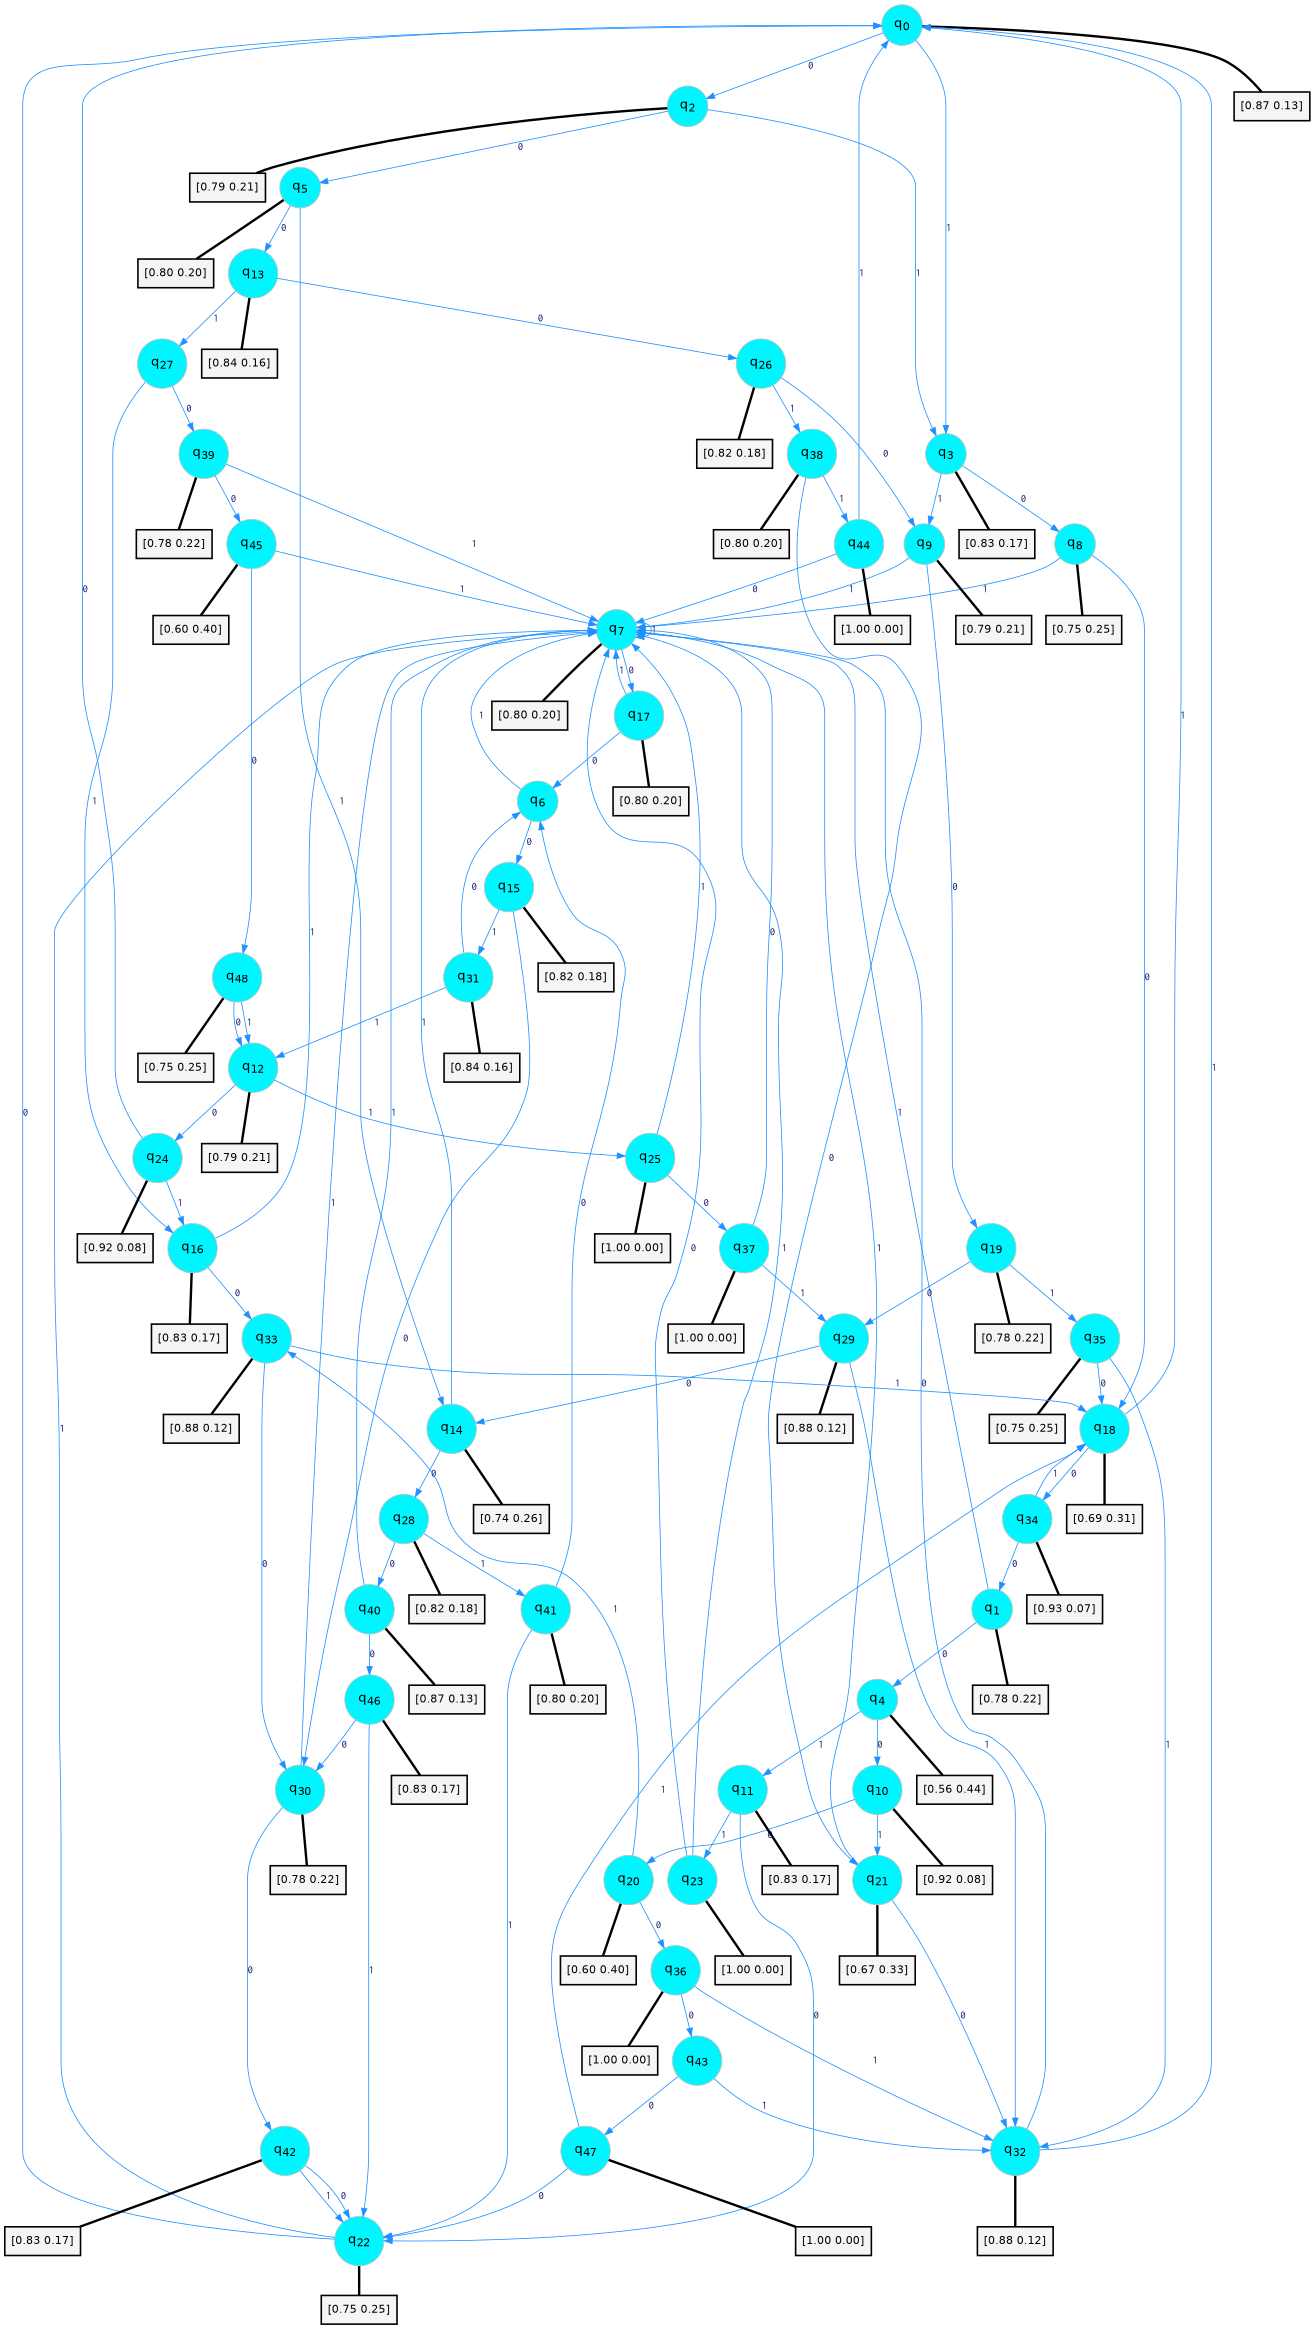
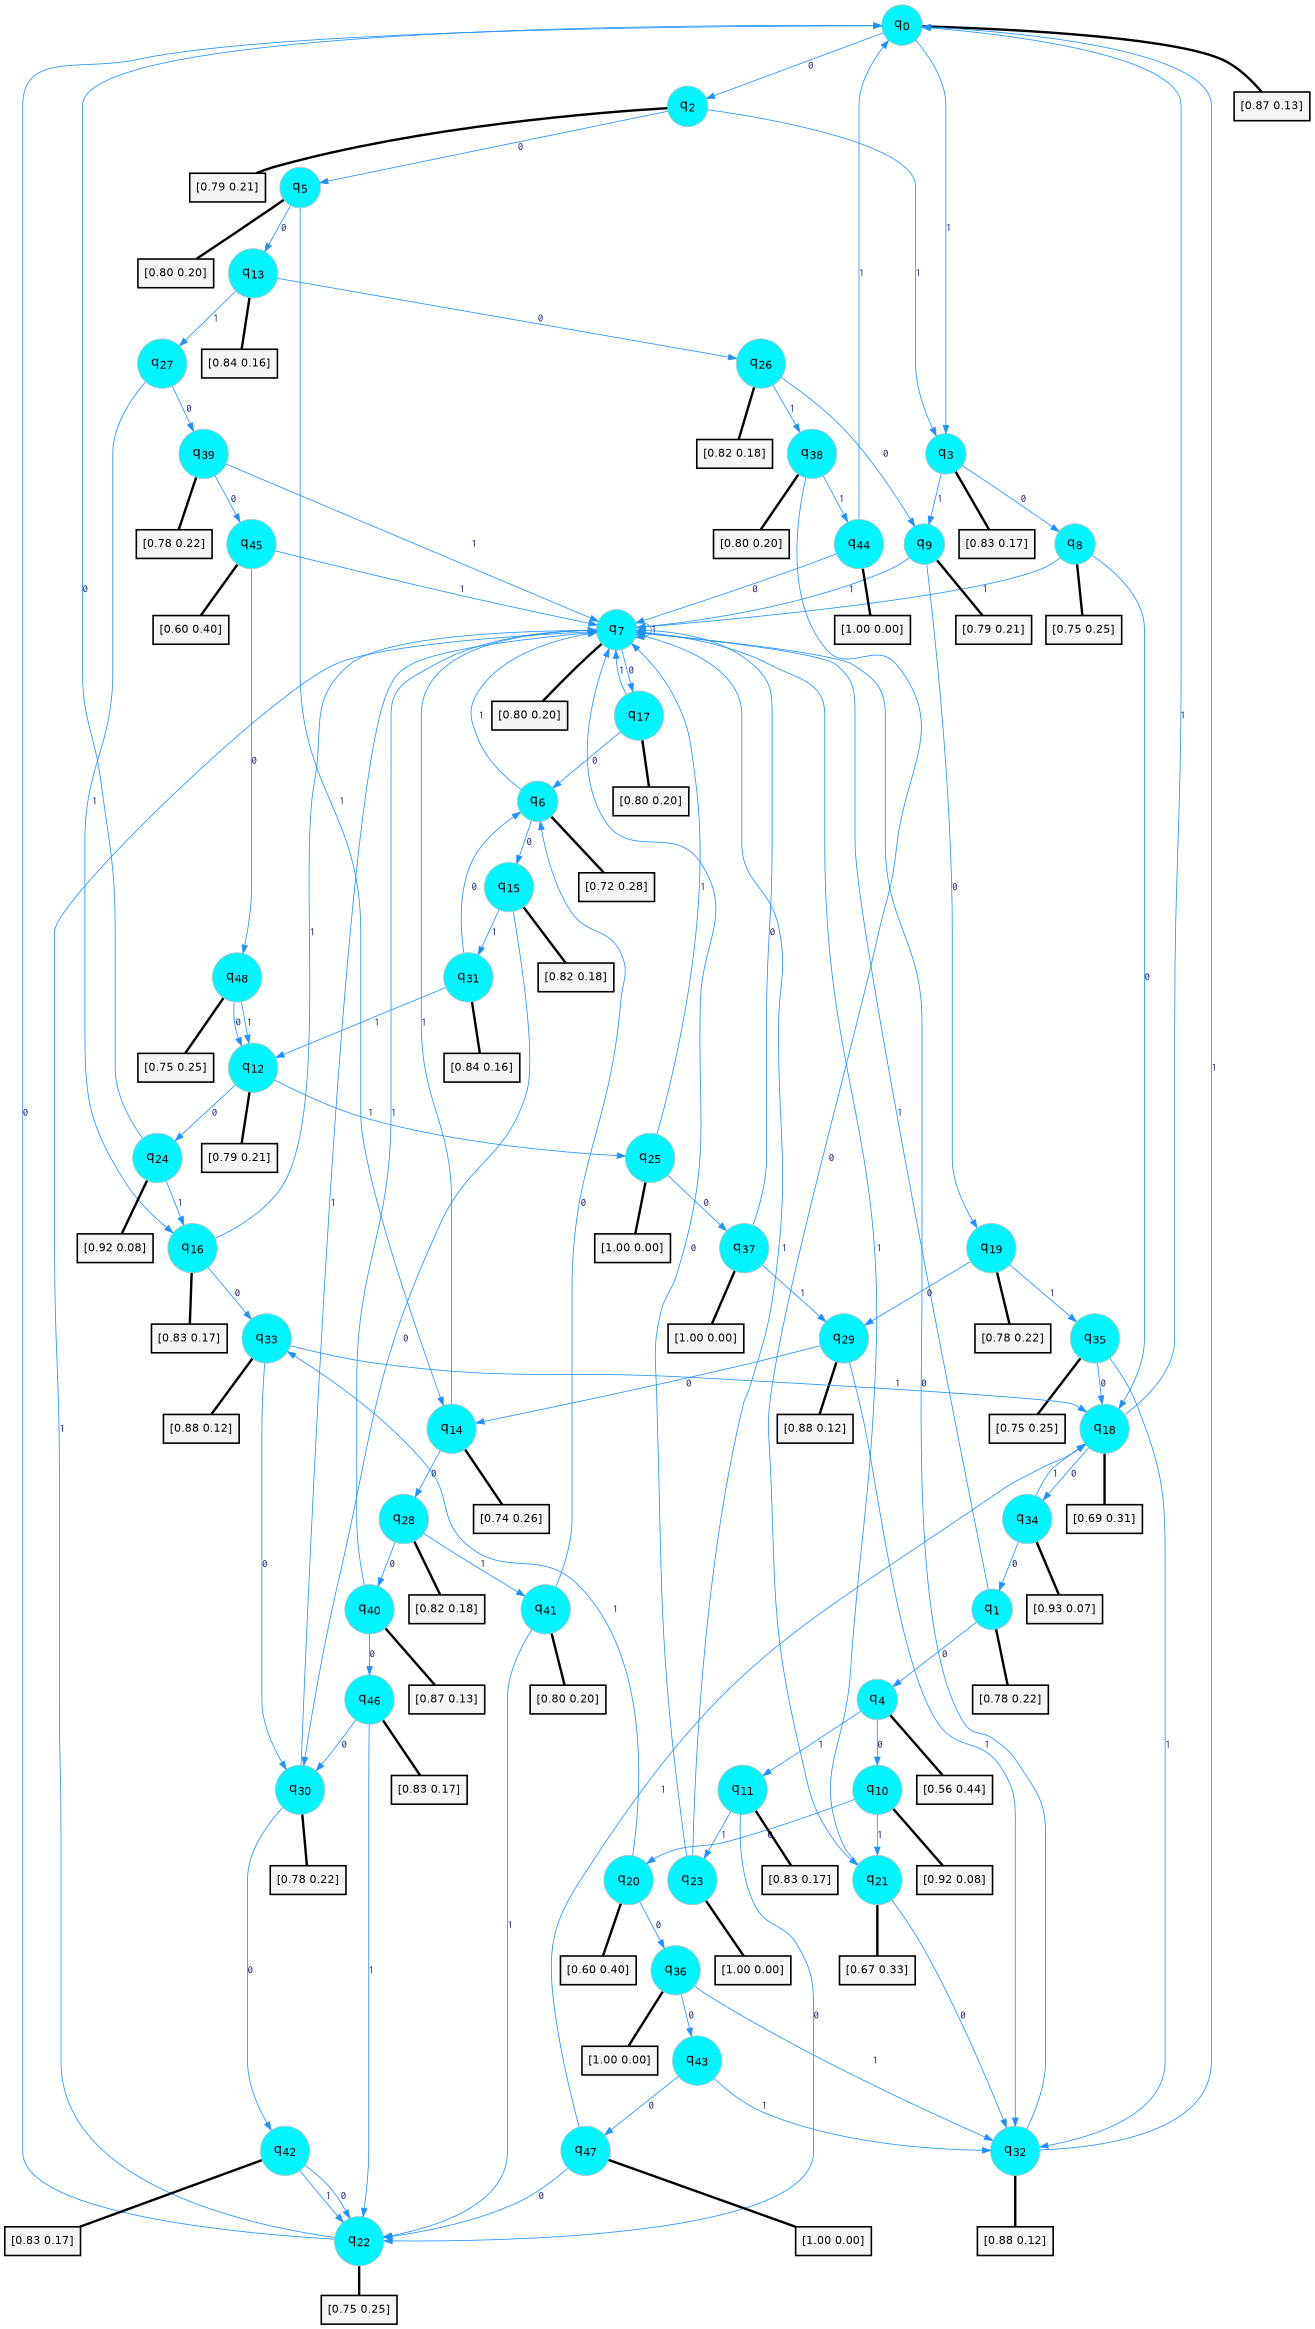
node "[0.72 0.28]": added
